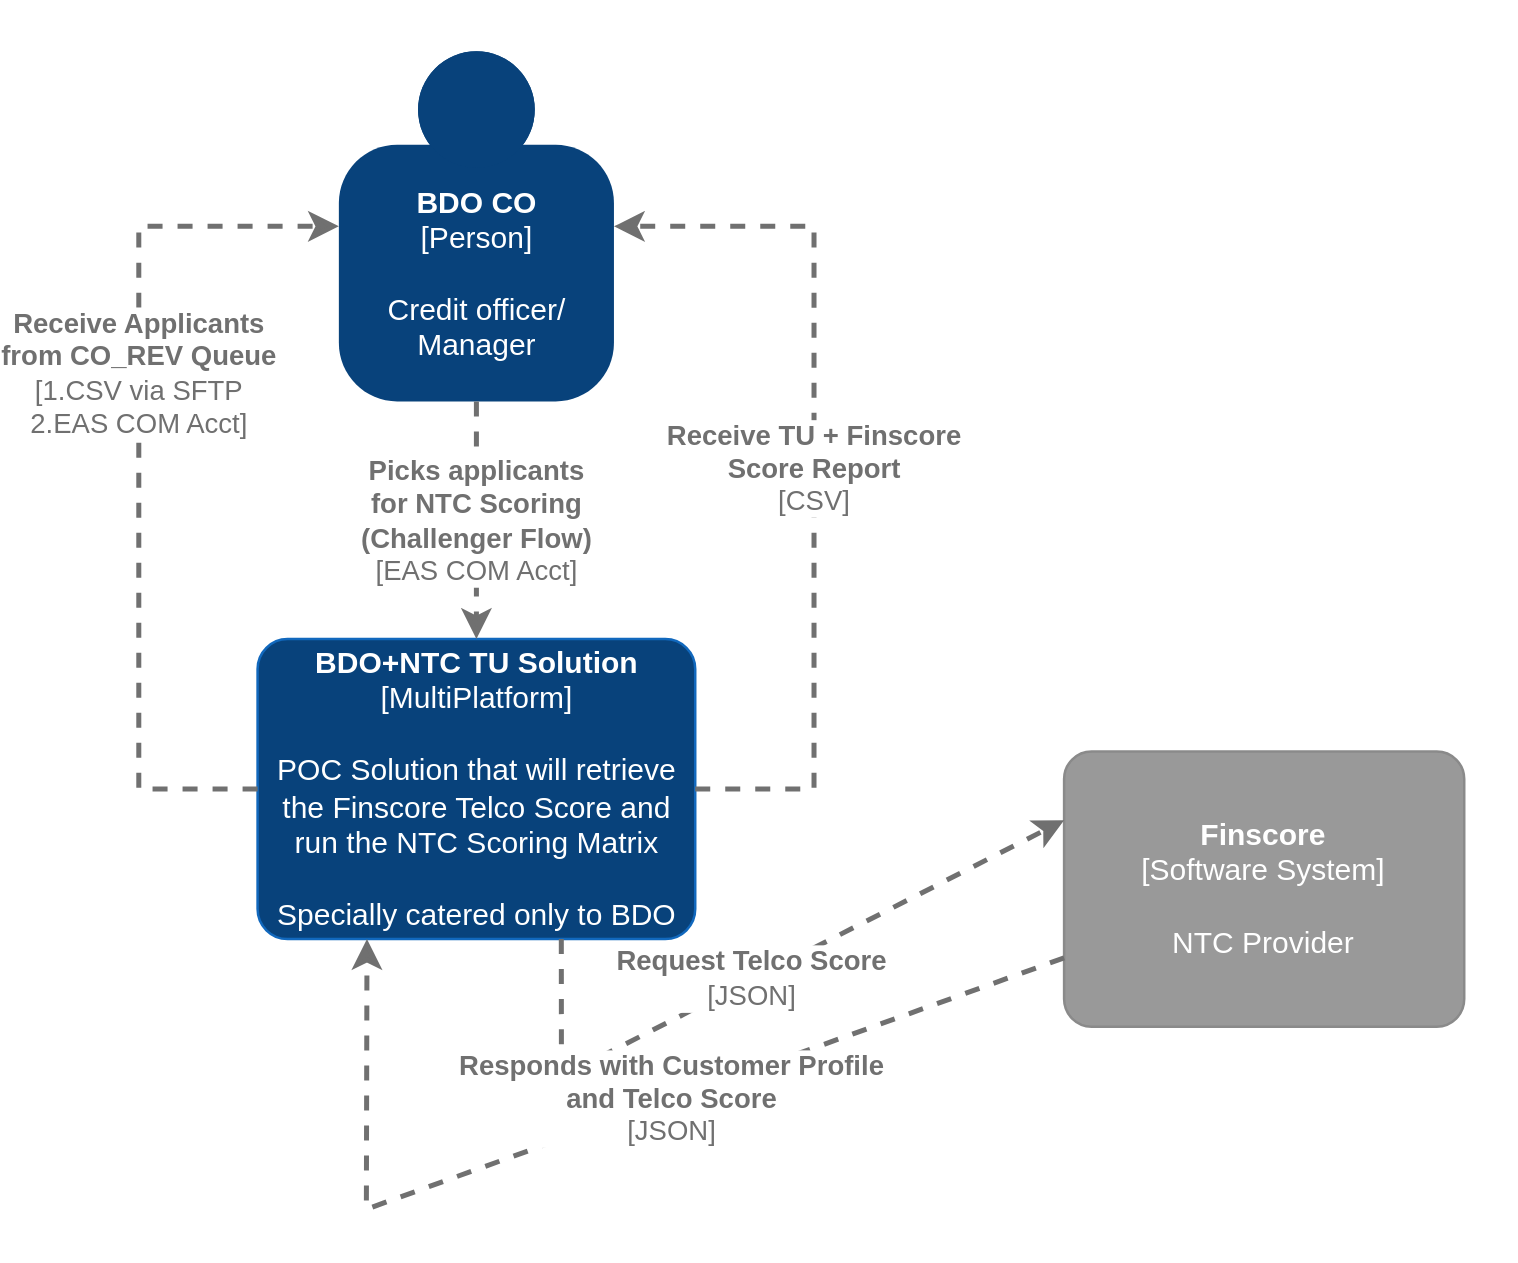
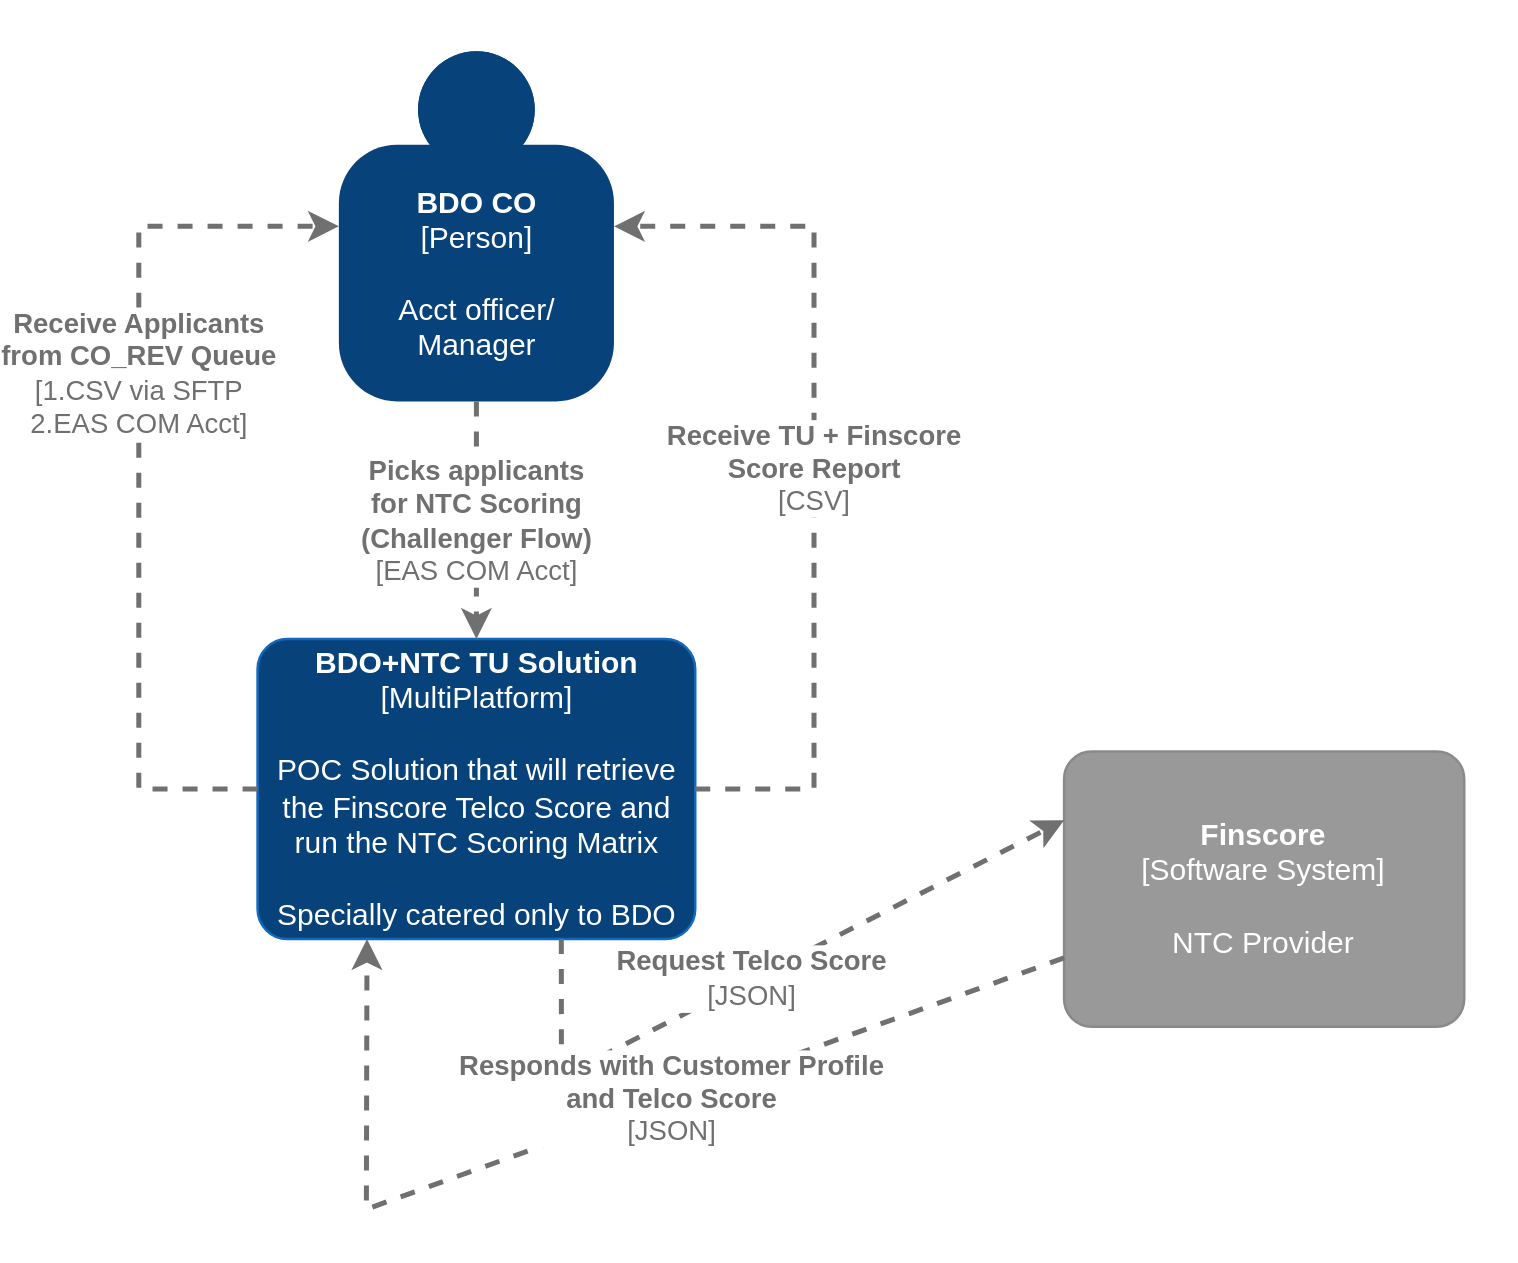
node "BDO CO [Person] Credit officer/ Manager": label "BDO CO [Person] Credit officer/ Manager" -> "BDO CO [Person] Acct officer/ Manager"
